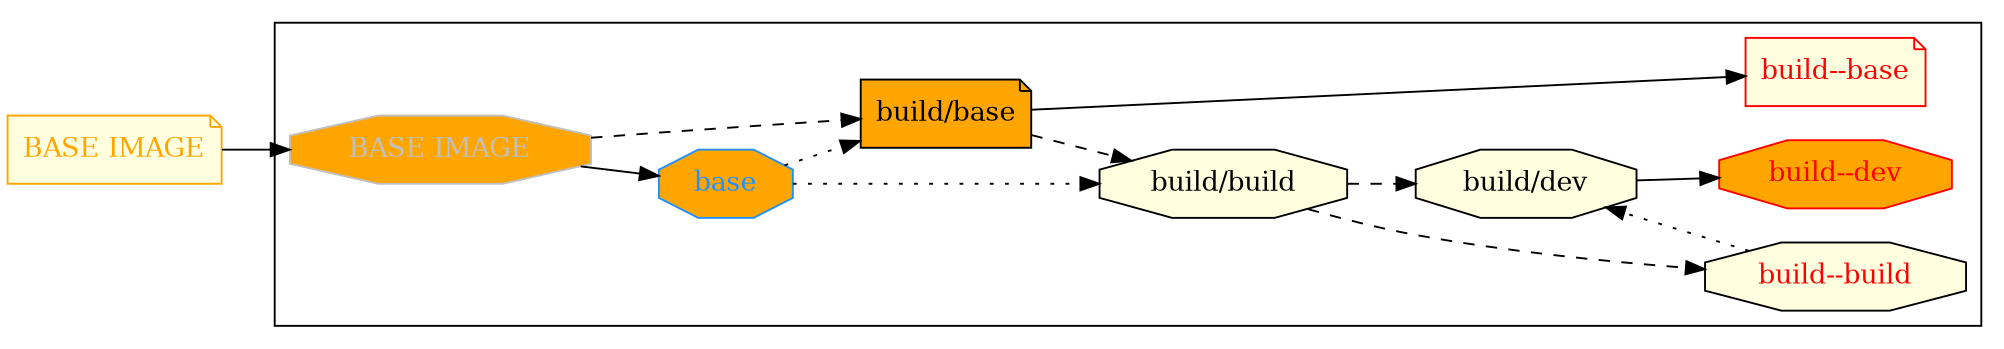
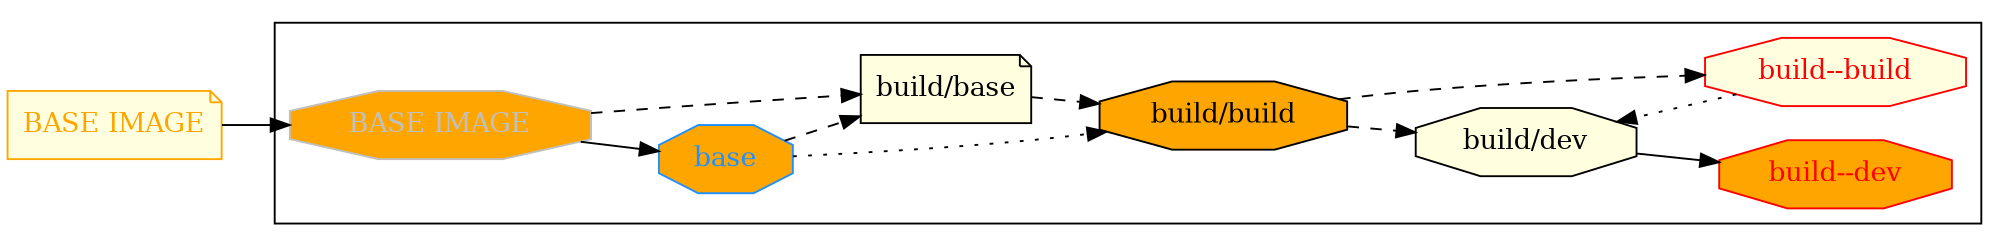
node "build--base": removed
node "build/base": fillcolor orange -> lightyellow
edge "base" -> "build/base": style dotted -> dashed
node "build/build": fillcolor lightyellow -> orange
node "build--build": color black -> red
